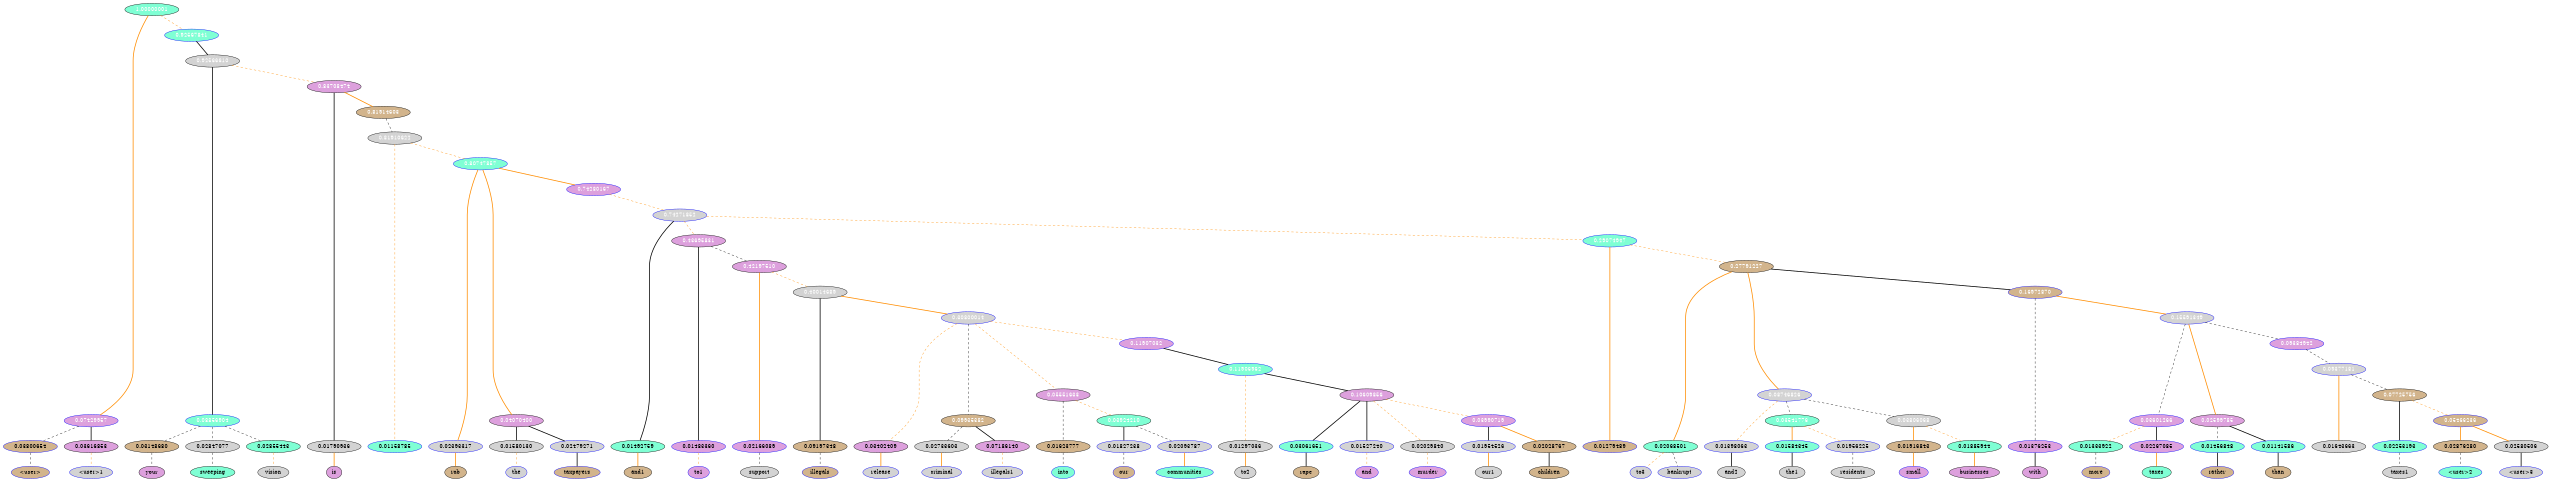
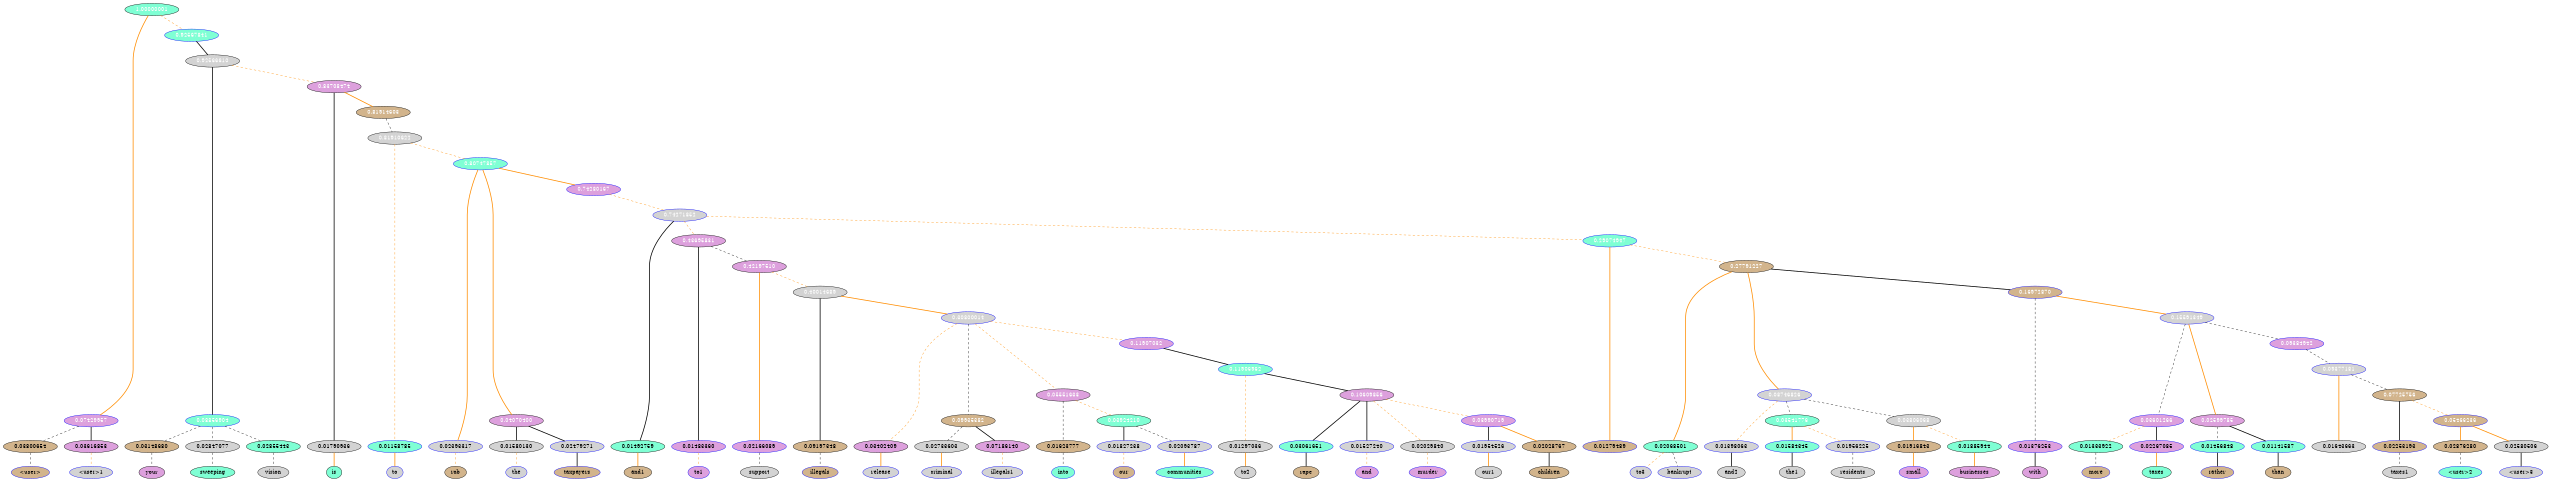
node "0.03800654": color blue -> black
node "0.01141586": label "0.01141586" -> "0.01141587"
node "0.02253193": fillcolor aquamarine -> tan
edge "0.02855443" -- "vision": color darkorange -> black
edge "0.02393317" -- "rob": style bold -> dashed
edge "0.01827238" -- "our": color black -> darkorange
node "is": fillcolor plum -> aquamarine
node "to": added
